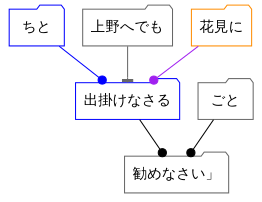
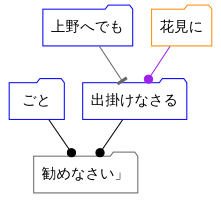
node "ちと": removed
node "上野へでも": color gray40 -> blue
node "ごと": color gray40 -> blue
